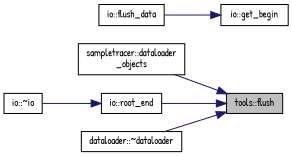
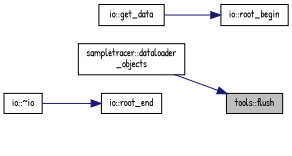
node "io::flush_data": label "io::flush_data" -> "io::get_data"
node "io::get_begin": label "io::get_begin" -> "io::root_begin"
edge "io::root_end" -> "tools::flush": removed
node "dataloader::~dataloader": removed
